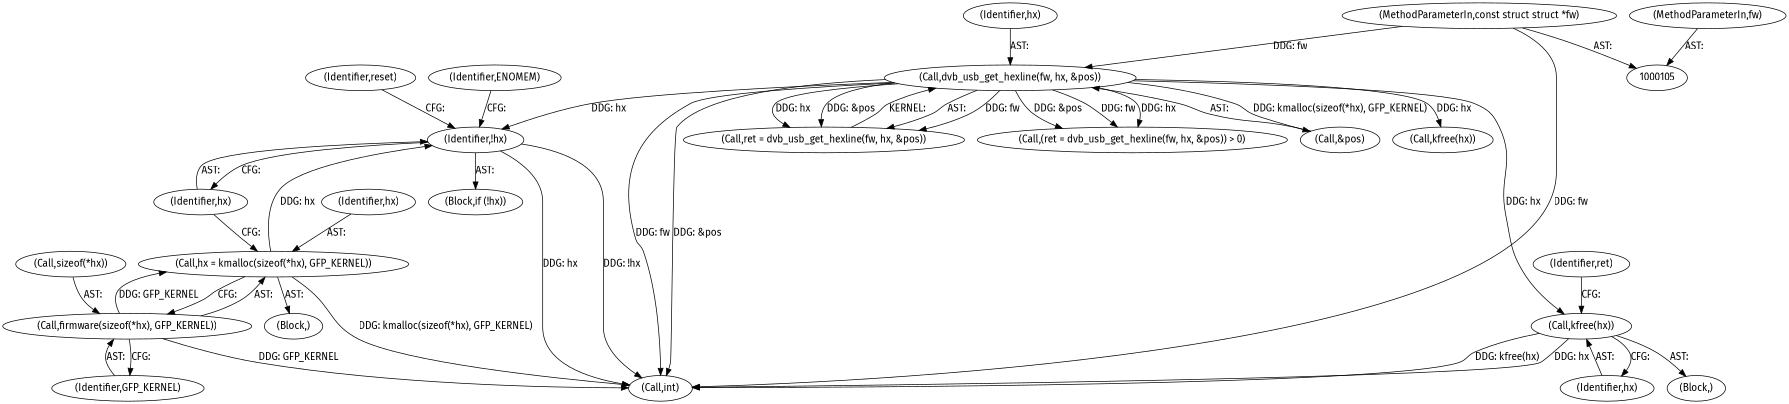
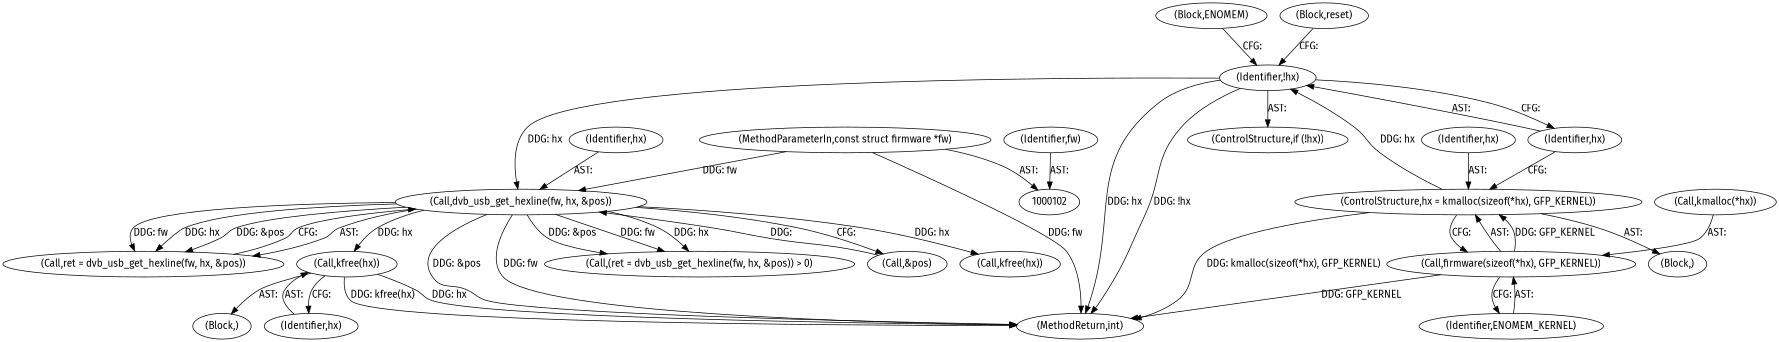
node "(MethodParameterIn,const struct struct *fw)": label "(MethodParameterIn,const struct struct *fw)" -> "(MethodParameterIn,const struct firmware *fw)"
node "(MethodParameterIn,fw)": label "(MethodParameterIn,fw)" -> "(Identifier,fw)"
node "(Identifier,reset)": label "(Identifier,reset)" -> "(Block,reset)"
node "(Identifier,ENOMEM)": label "(Identifier,ENOMEM)" -> "(Block,ENOMEM)"
node "1000105": label "1000105" -> "1000102"
edge "(Call,dvb_usb_get_hexline(fw, hx, &pos))" -> "(Identifier,!hx)": reversed
edge "(Call,ret = dvb_usb_get_hexline(fw, hx, &pos))" -> "(Call,dvb_usb_get_hexline(fw, hx, &pos))": label "KERNEL: " -> "CFG: "
edge "(Call,&pos)" -> "(Call,dvb_usb_get_hexline(fw, hx, &pos))": label "AST: " -> "DDG: "
edge "(Call,dvb_usb_get_hexline(fw, hx, &pos))" -> "(Call,&pos)": label "DDG: kmalloc(sizeof(*hx), GFP_KERNEL)" -> "CFG: "
node "(Block,if (!hx))": label "(Block,if (!hx))" -> "(ControlStructure,if (!hx))"
node "(Call,sizeof(*hx))": label "(Call,sizeof(*hx))" -> "(Call,kmalloc(*hx))"
node "(Call,hx = kmalloc(sizeof(*hx), GFP_KERNEL))": label "(Call,hx = kmalloc(sizeof(*hx), GFP_KERNEL))" -> "(ControlStructure,hx = kmalloc(sizeof(*hx), GFP_KERNEL))"
node "(Identifier,ret)": removed
node "(Identifier,GFP_KERNEL)": label "(Identifier,GFP_KERNEL)" -> "(Identifier,ENOMEM_KERNEL)"
node "(Call,int)": label "(Call,int)" -> "(MethodReturn,int)"
